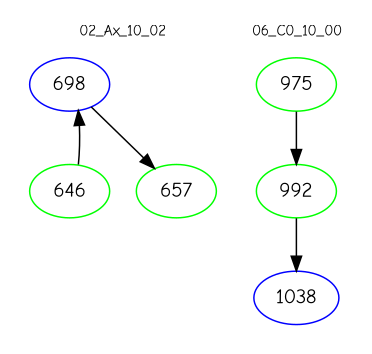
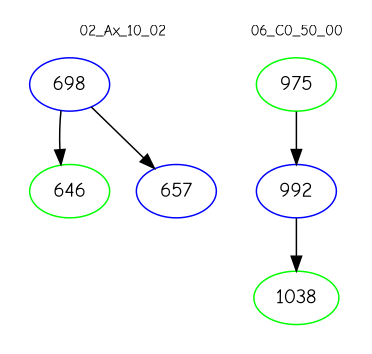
cluster "06_C0_10_00": label "06_C0_10_00" -> "06_C0_50_00"
edge "646" -> "698": reversed
node "657": color green -> blue
node "992": color green -> blue
node "1038": color blue -> green
